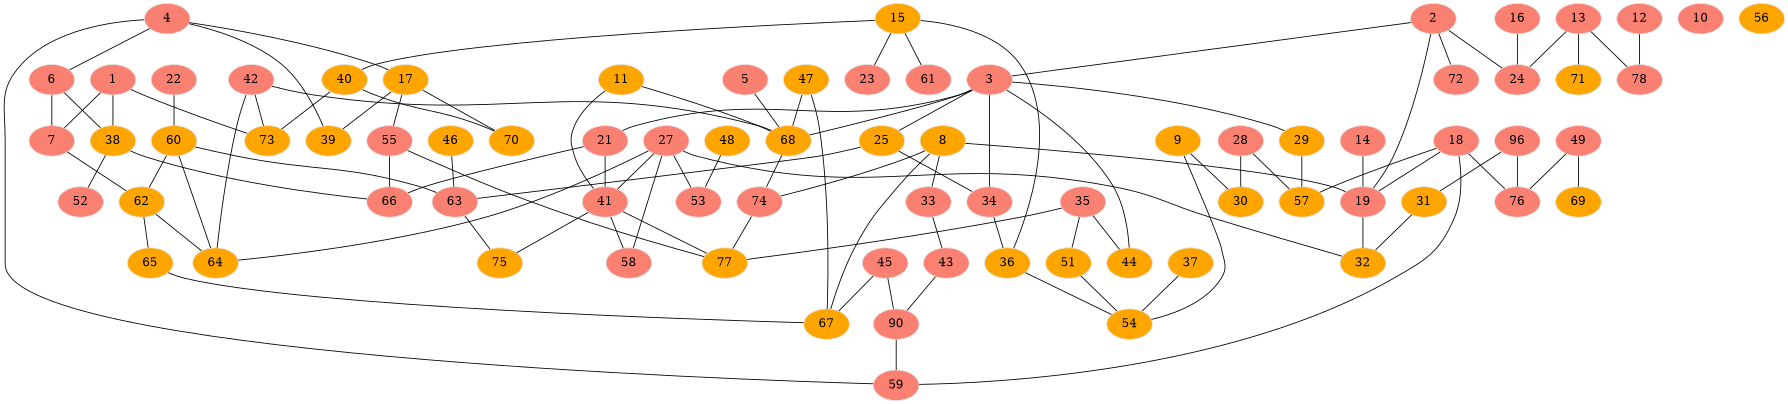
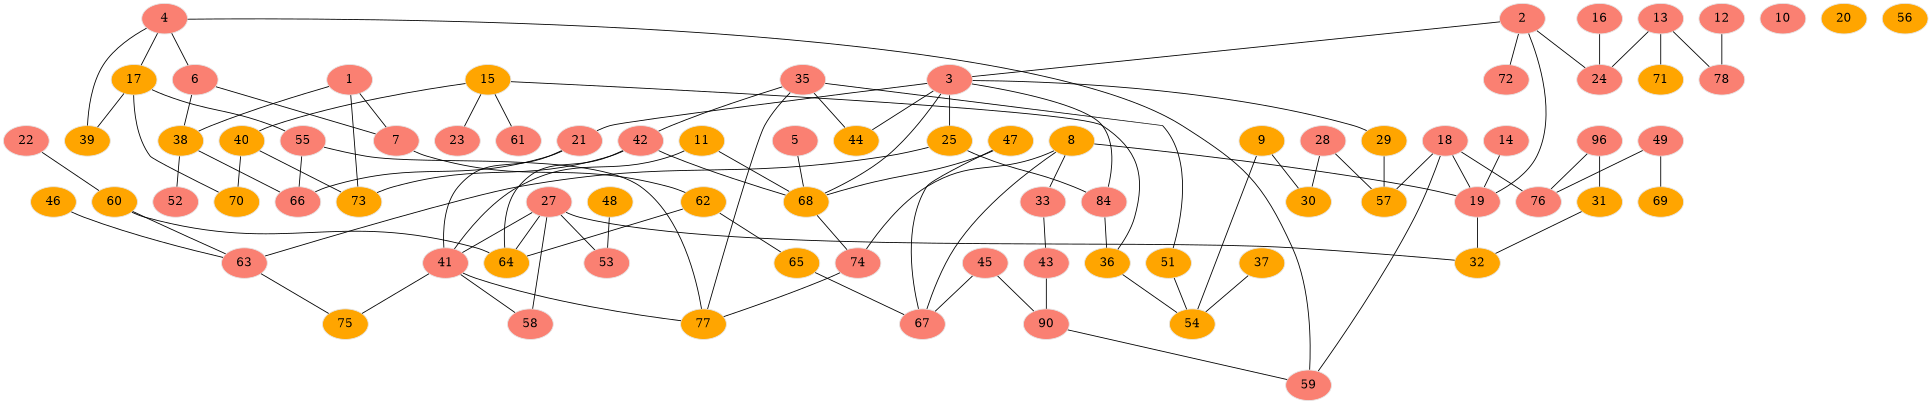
node "20": added
edge "35" -- "42": added
edge "60" -- "62": removed
node "34": label "34" -> "84"
node "67": fillcolor orange -> salmon
